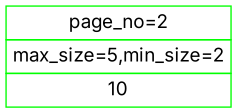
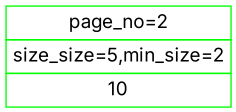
node "page_no=2": text "max_size=5,min_size=2" -> "size_size=5,min_size=2"
